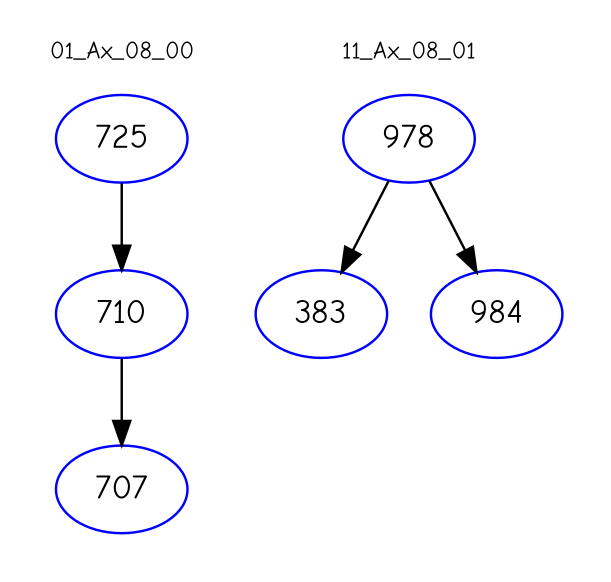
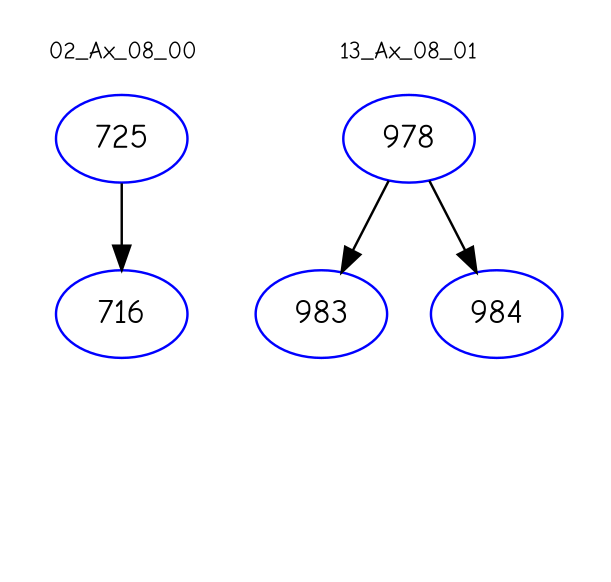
cluster "01_Ax_08_00": label "01_Ax_08_00" -> "02_Ax_08_00"
cluster "11_Ax_08_01": label "11_Ax_08_01" -> "13_Ax_08_01"
node "710": label "710" -> "716"
node "383": label "383" -> "983"
node "707": removed
